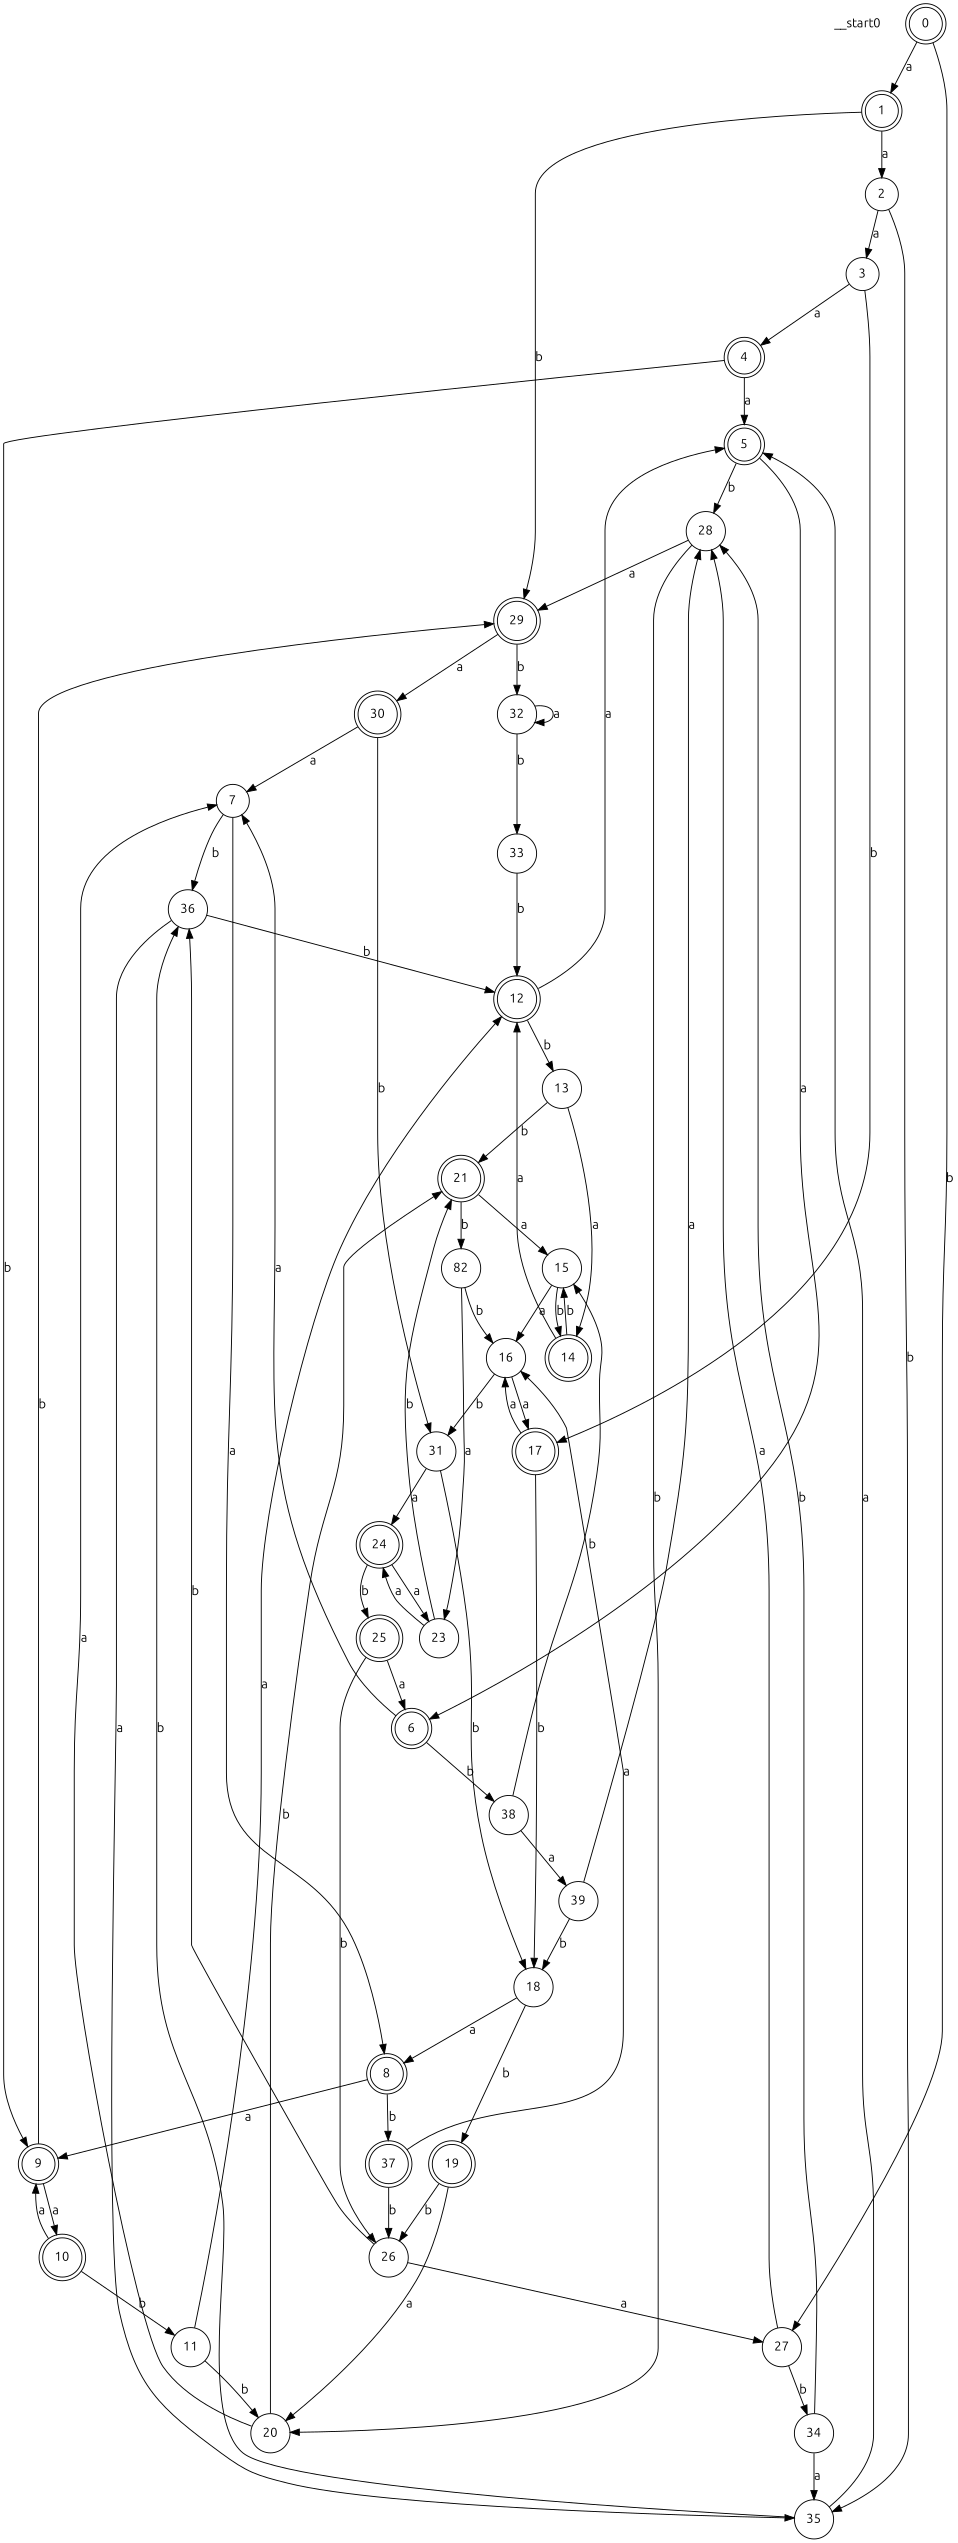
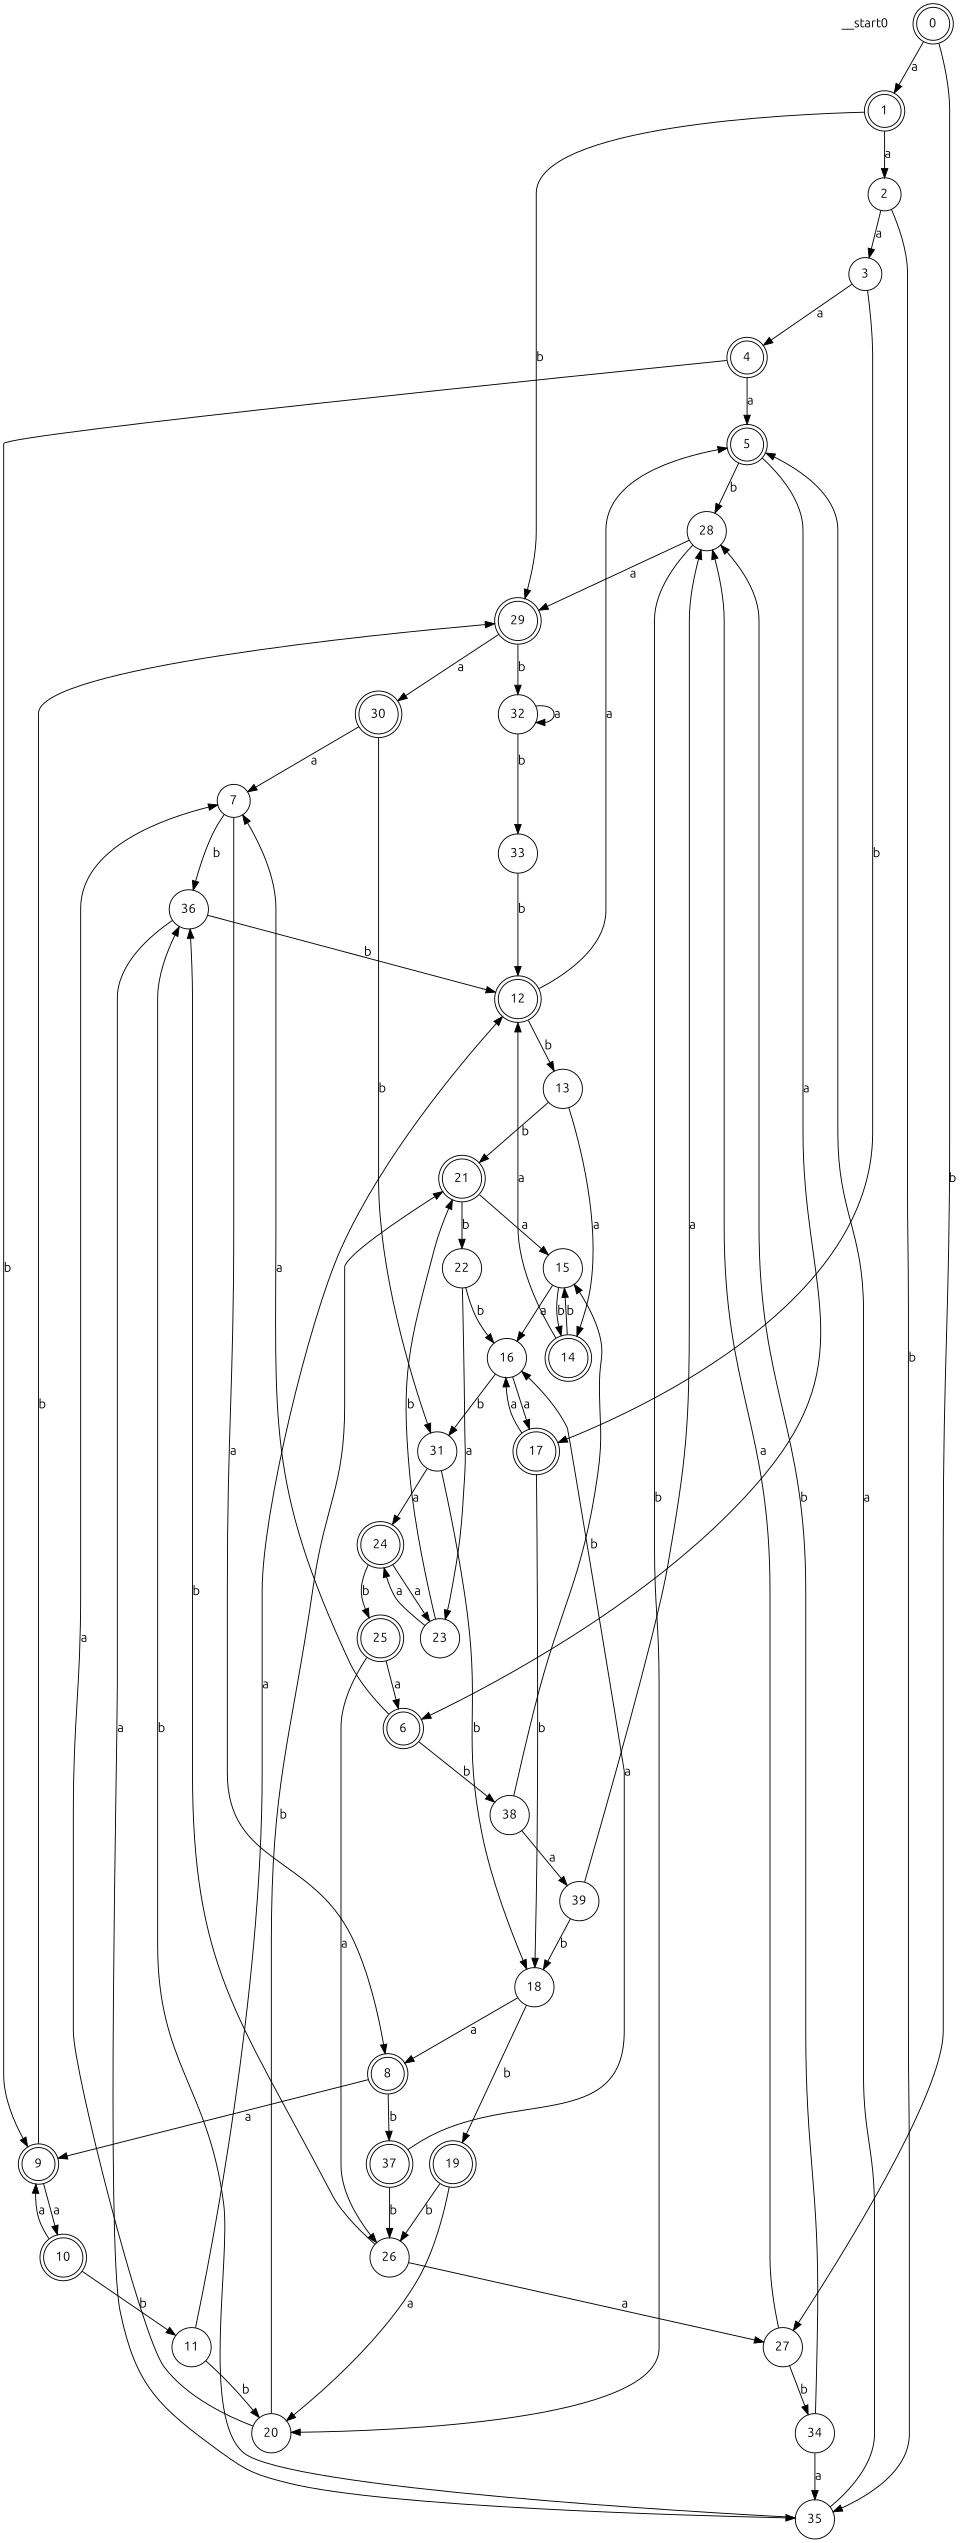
node "82": label "82" -> "22"
edge "25" -> "26": label "b" -> "a"
